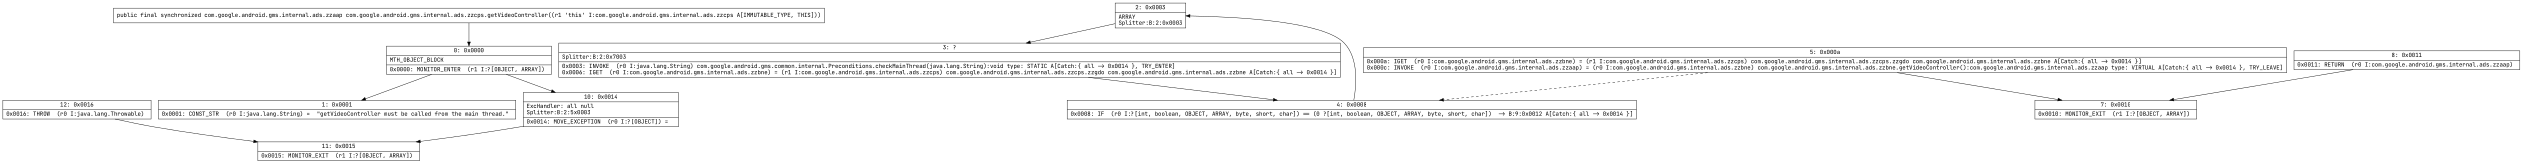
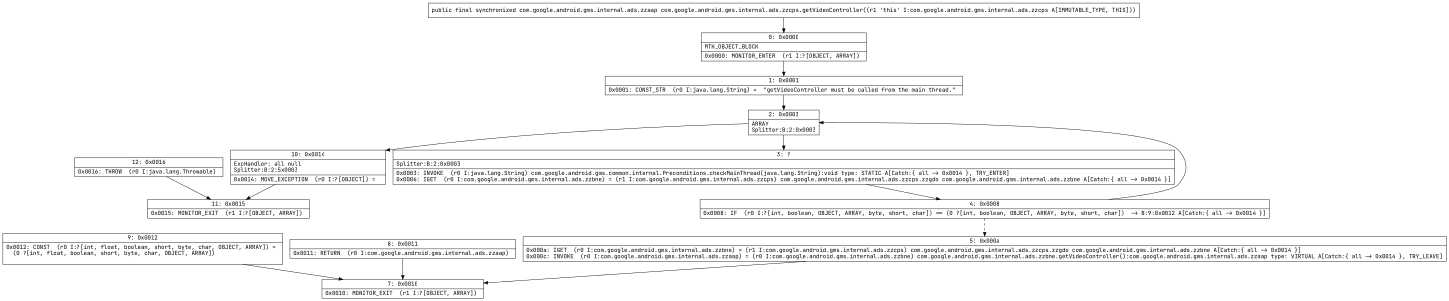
node "3: ?": text "Splitter:B:2:0x7003" -> "Splitter:B:2:0x0003"
edge "0: 0x0000" -> "10: 0x0014": now "2: 0x0003" -> "10: 0x0014"
edge "5: 0x000a" -> "4: 0x0008": reversed
edge "1: 0x0001" -> "2: 0x0003": added
node "9: 0x0012": added
